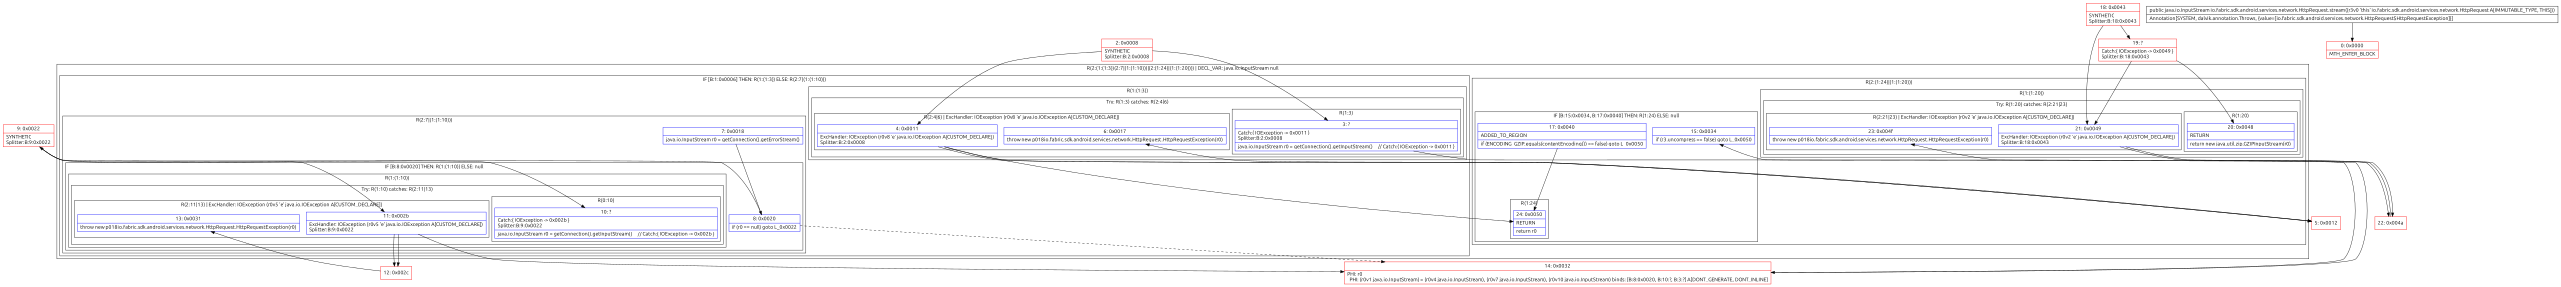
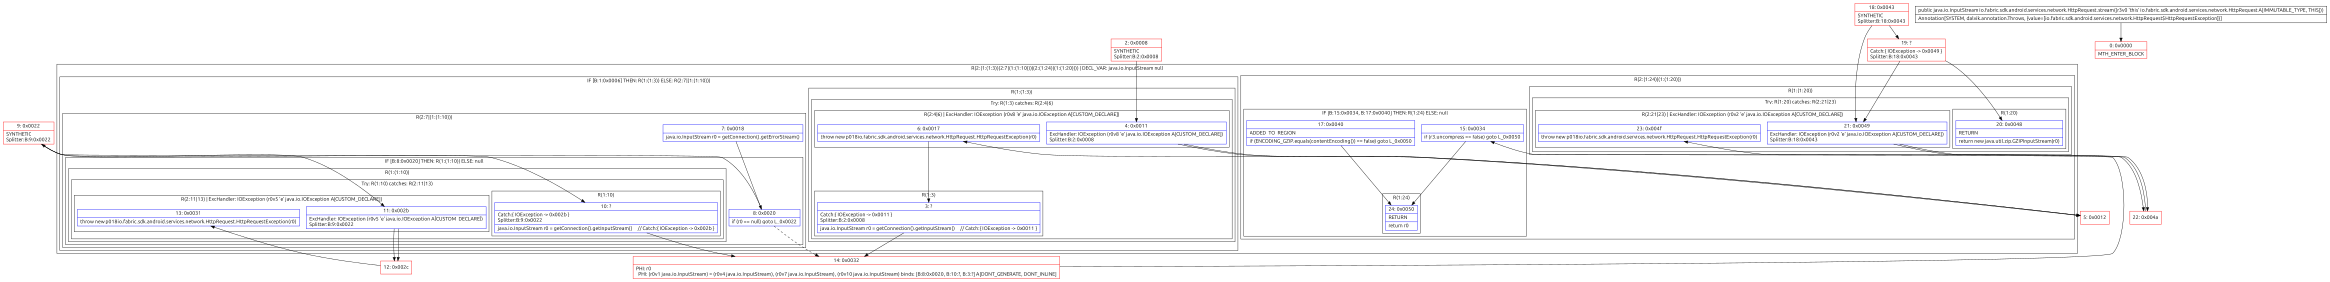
edge "2: 0x0008" -> "3: ?": now "6: 0x0017" -> "3: ?"
edge "4: 0x0011" -> "24: 0x0050": now "15: 0x0034" -> "24: 0x0050"
cluster "R(0:10)": label "R(0:10)" -> "R(1:10)"
edge "11: 0x002b" -> "14: 0x0032": now "10: ?" -> "14: 0x0032"
